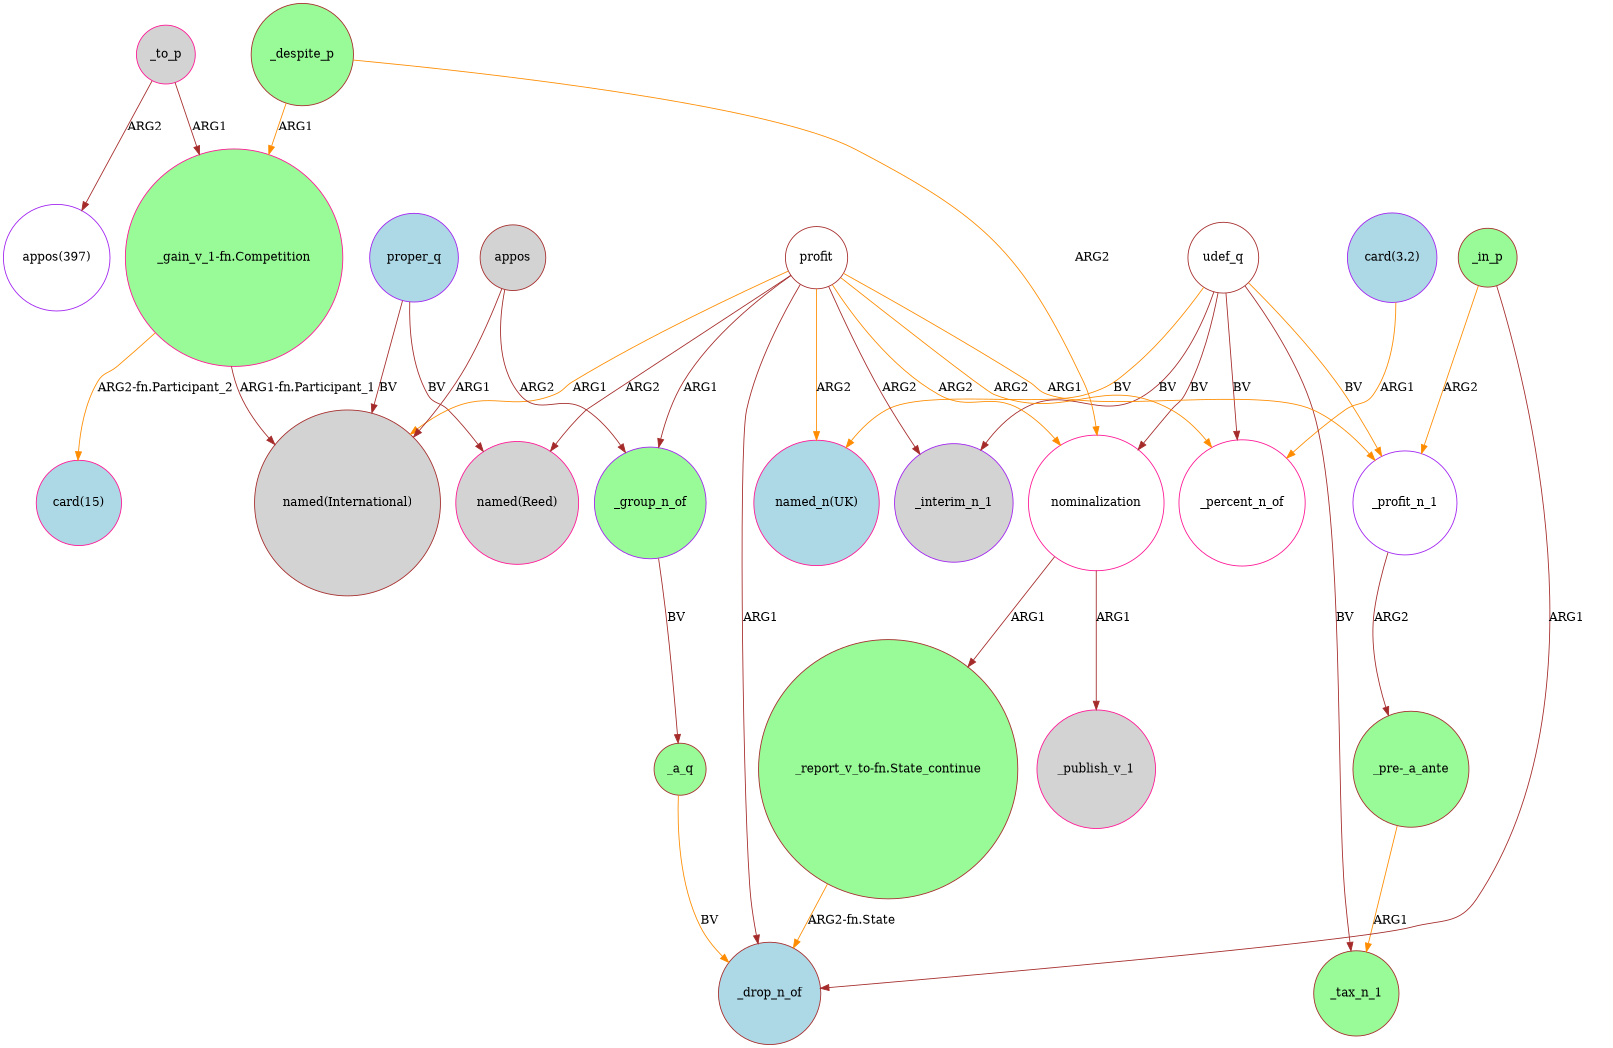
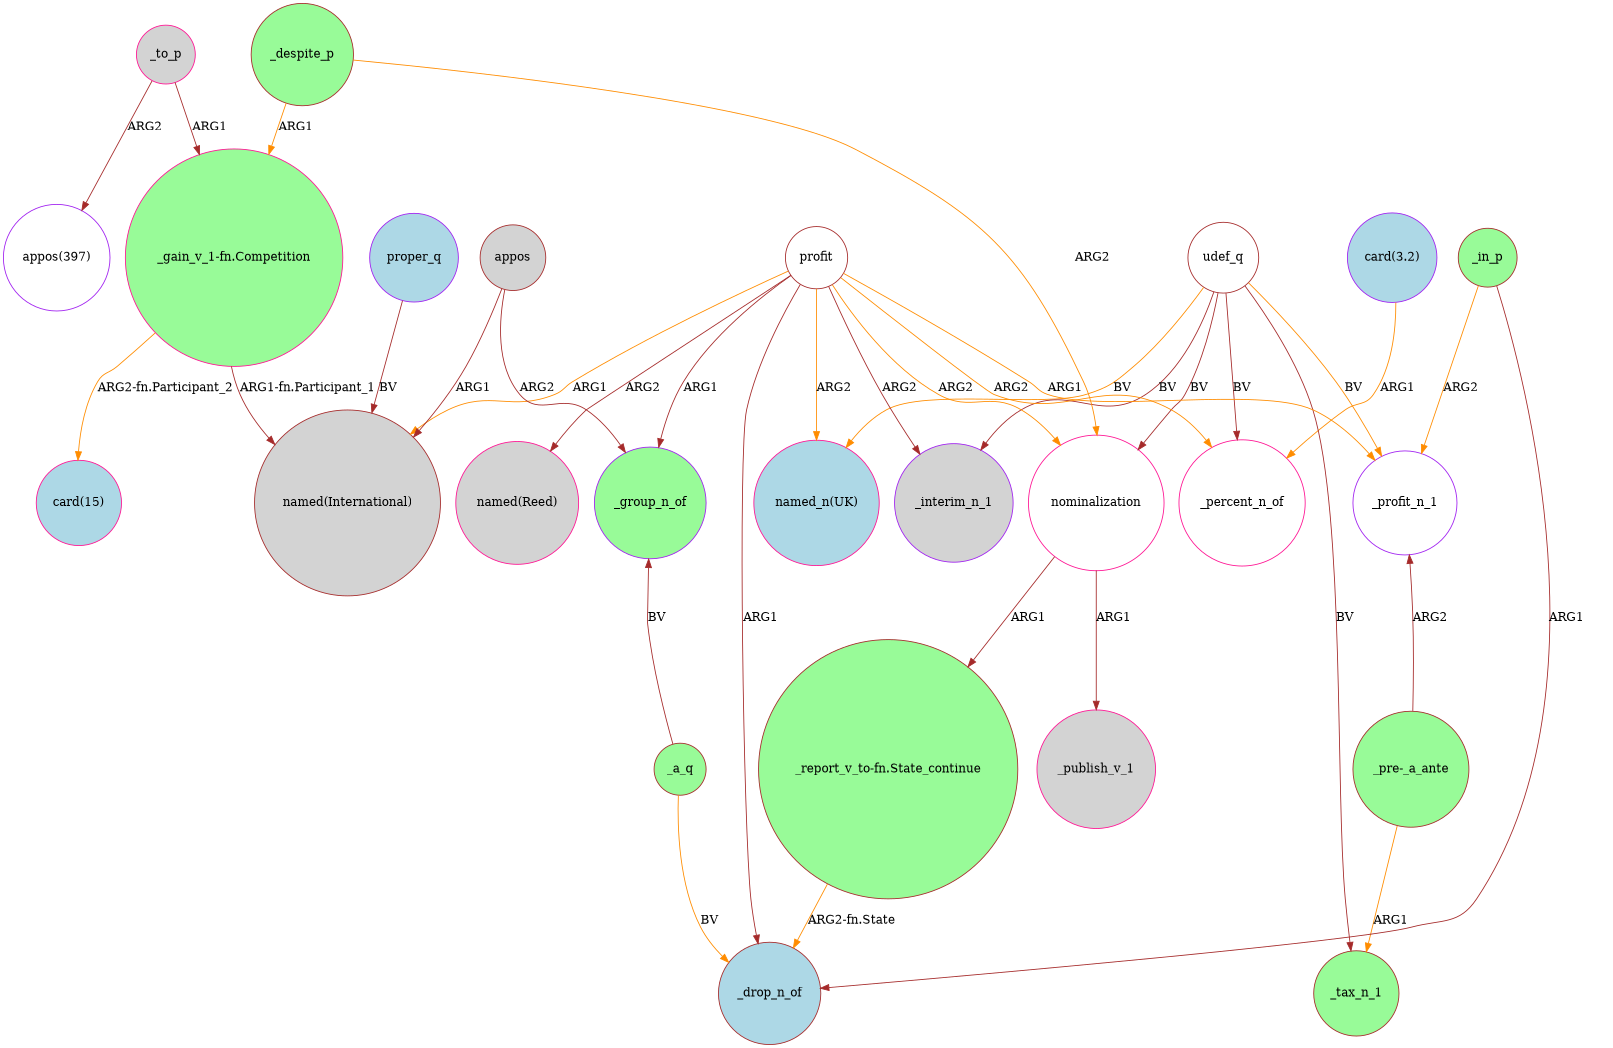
edge "proper_q" -> "named(Reed)": removed, label "BV"
edge "_profit_n_1" -> "_pre-_a_ante": reversed
edge "_group_n_of" -> "_a_q": reversed
